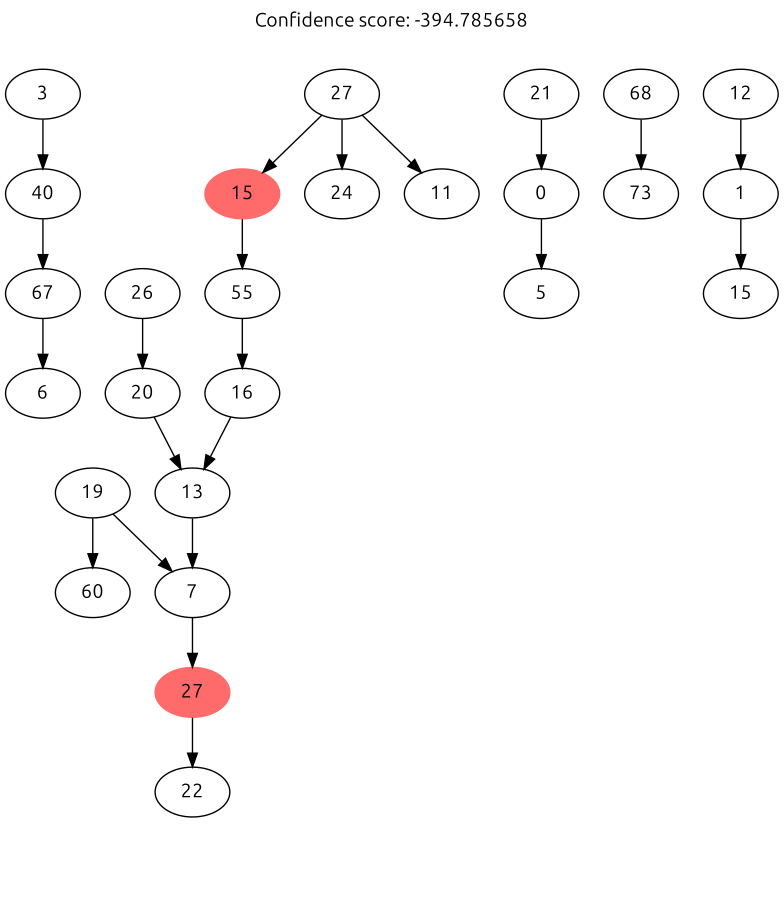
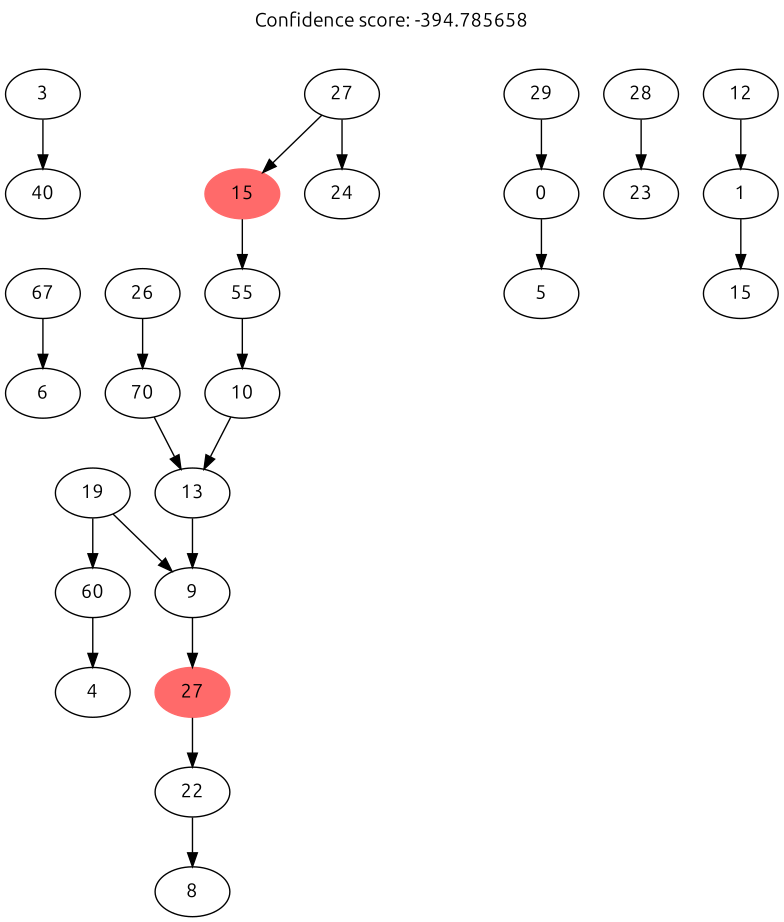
node "21": label "21" -> "29"
node "68": label "68" -> "28"
node "11": removed
node "73": label "73" -> "23"
edge "40" -> "67": removed
node "20": label "20" -> "70"
node "16": label "16" -> "10"
node "7": label "7" -> "9"
node "4": added
node "8": added
